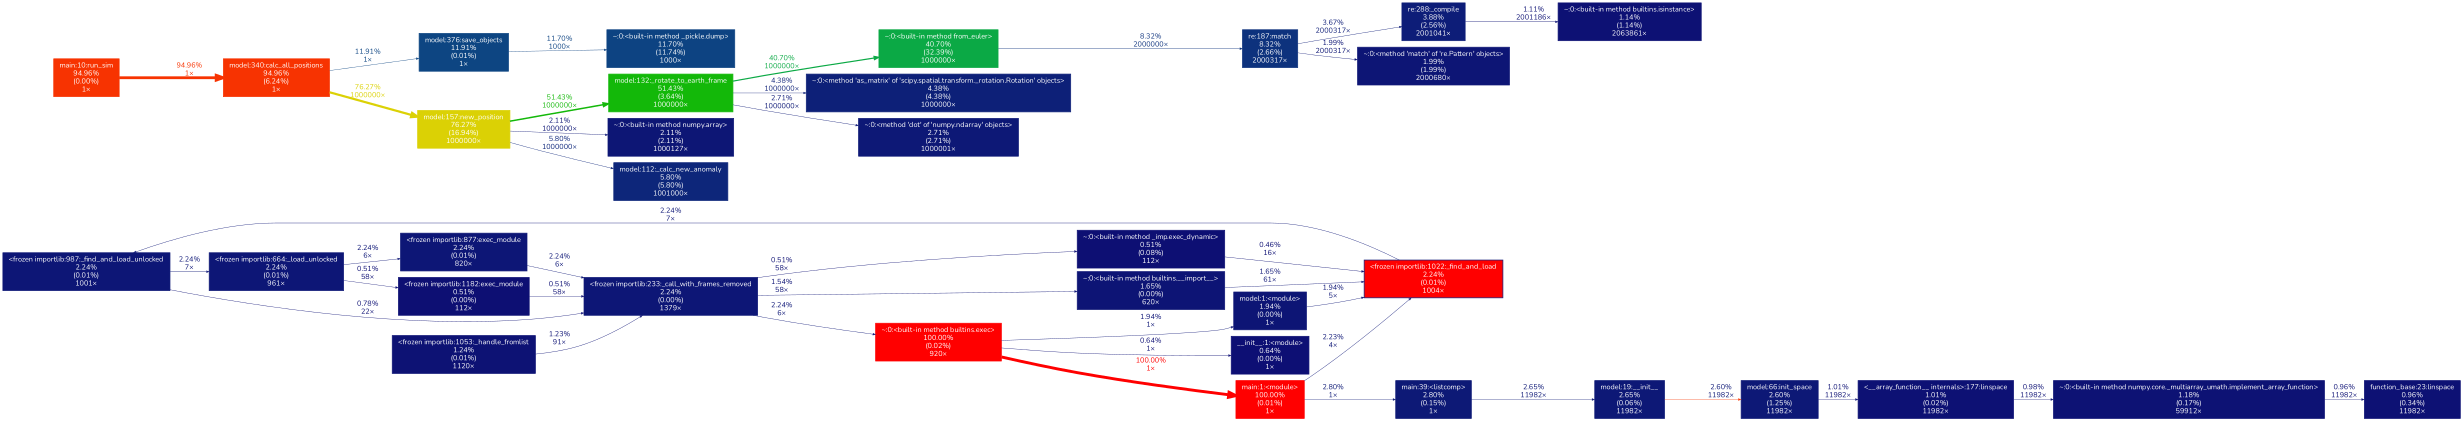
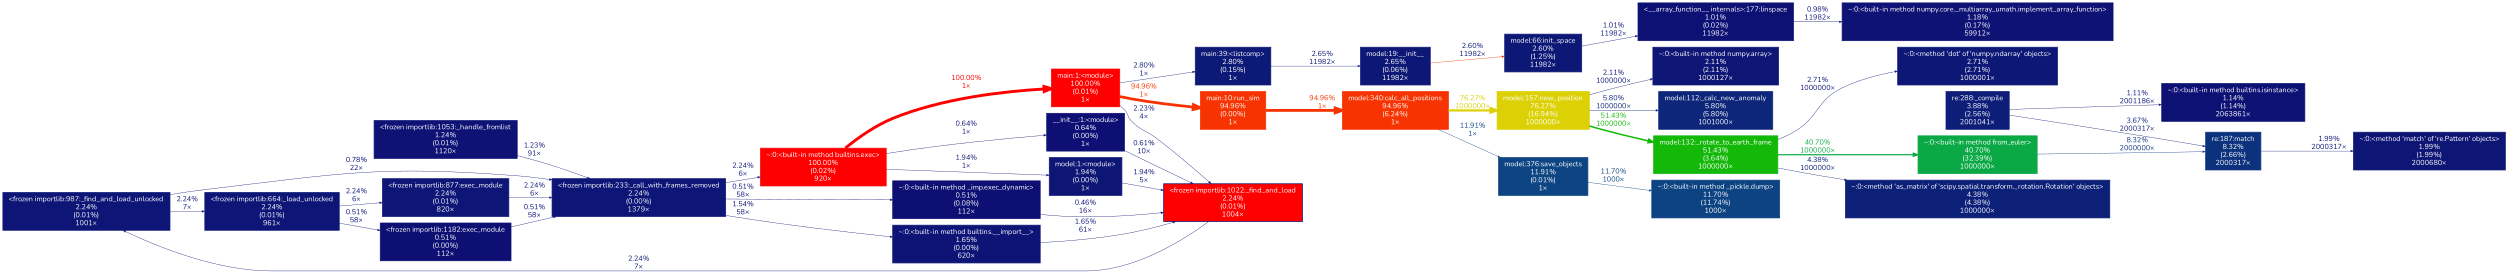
edge "re:187:match 8.32% (2.66%) 2000317×" -> "re:288:_compile 3.88% (2.56%) 2001041×": reversed
edge "main:1:<module> 100.00% (0.01%) 1×" -> "main:10:run_sim 94.96% (0.00%) 1×": added, label "94.96% 1×"
edge "__init__:1:<module> 0.64% (0.00%) 1×" -> "<frozen importlib:1022:_find_and_load 2.24% (0.01%) 1004×": added, label "0.61% 10×"
node "function_base:23:linspace 0.96% (0.34%) 11982×": removed
